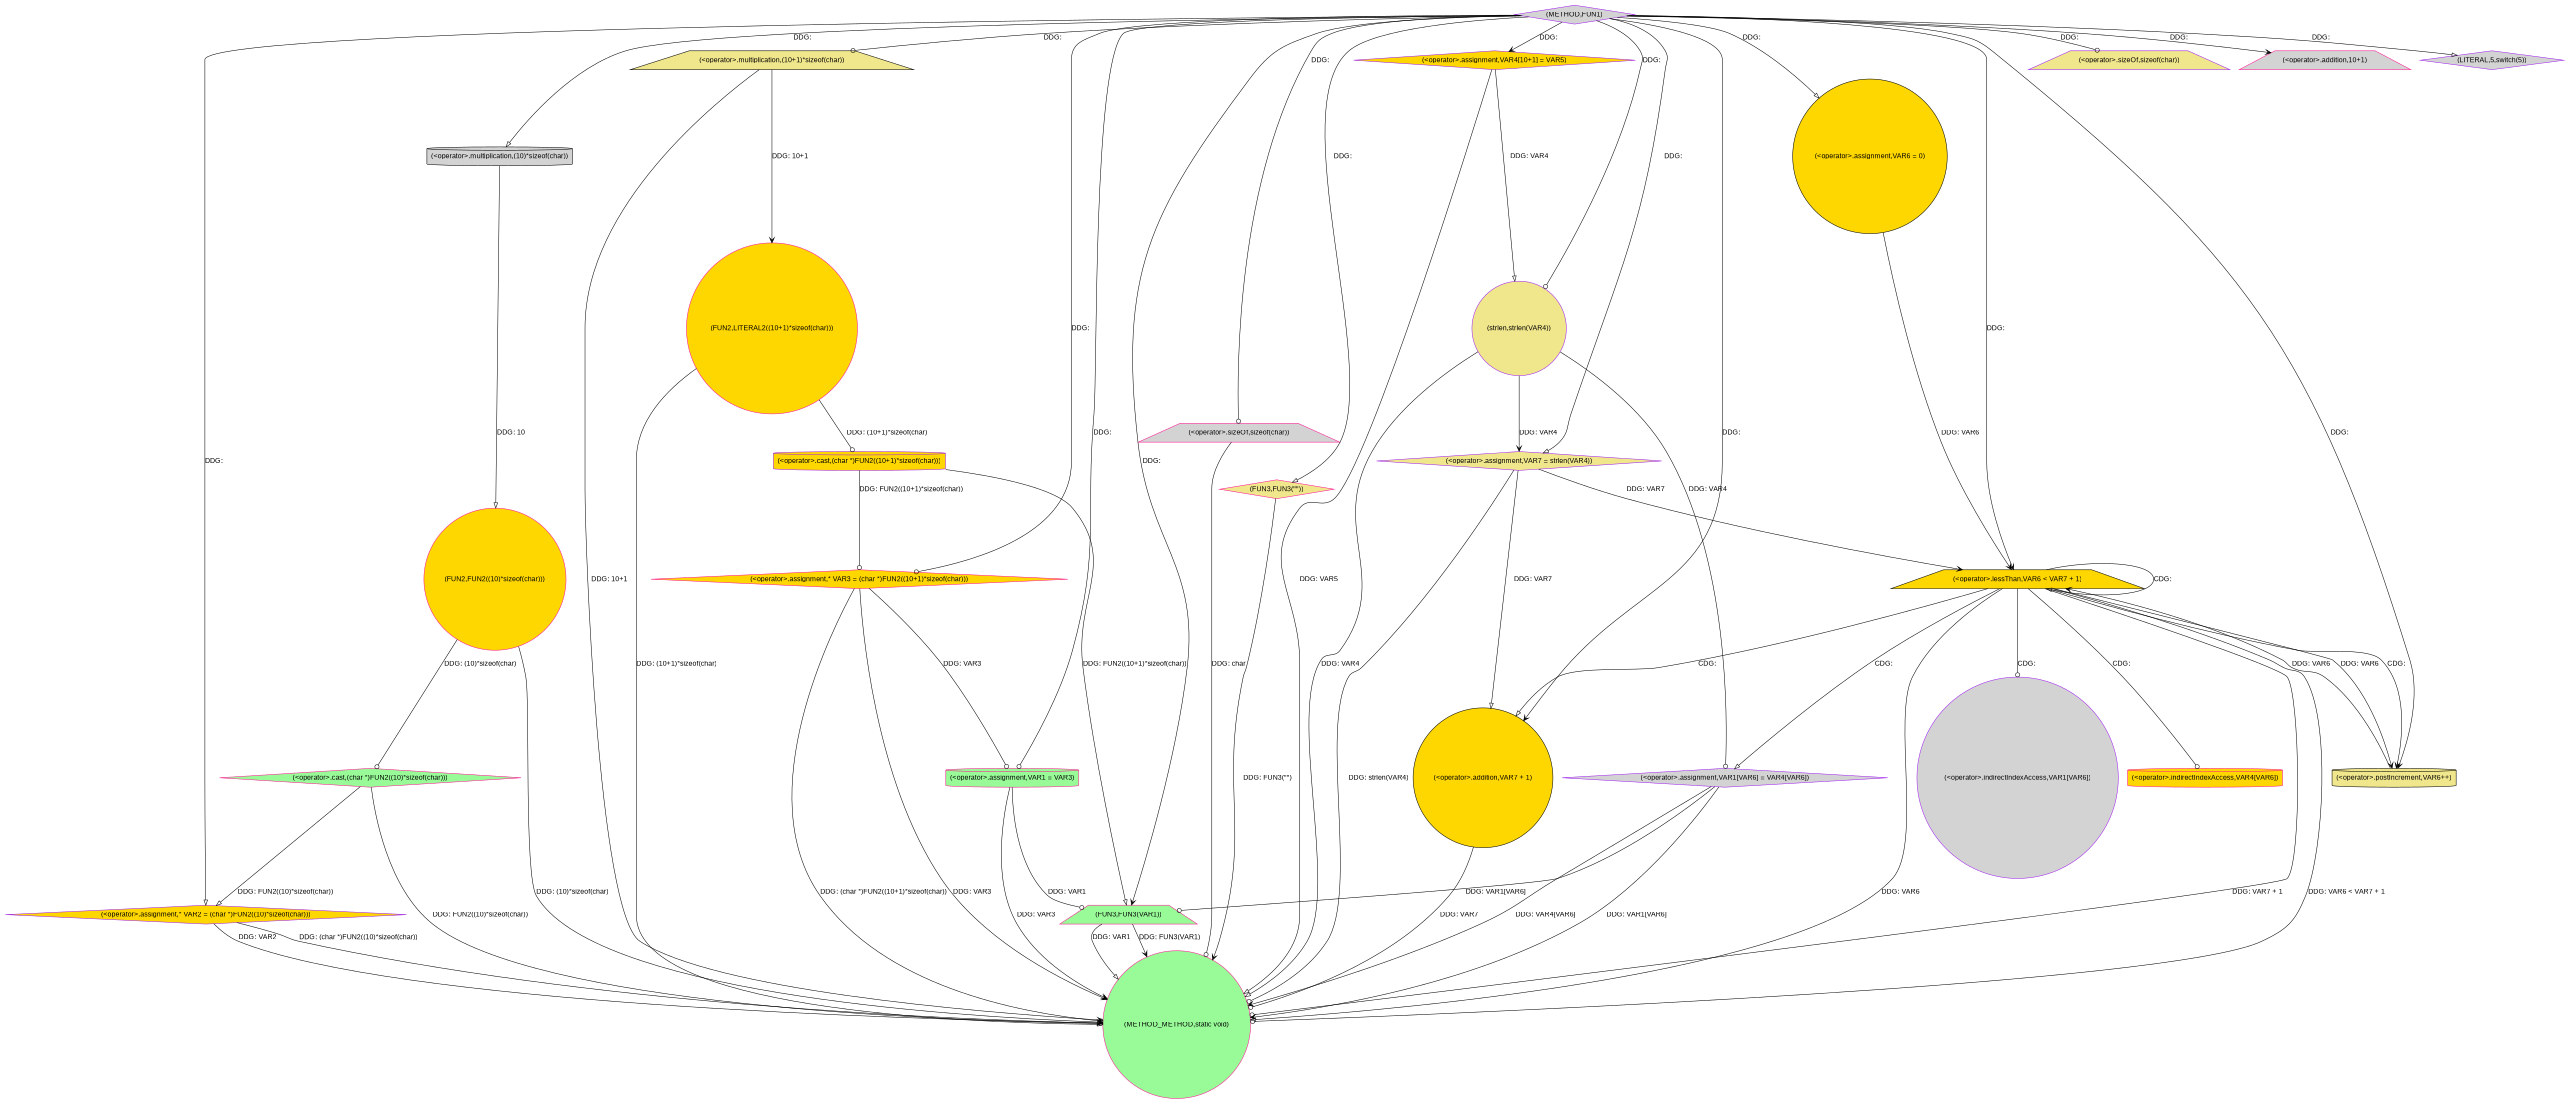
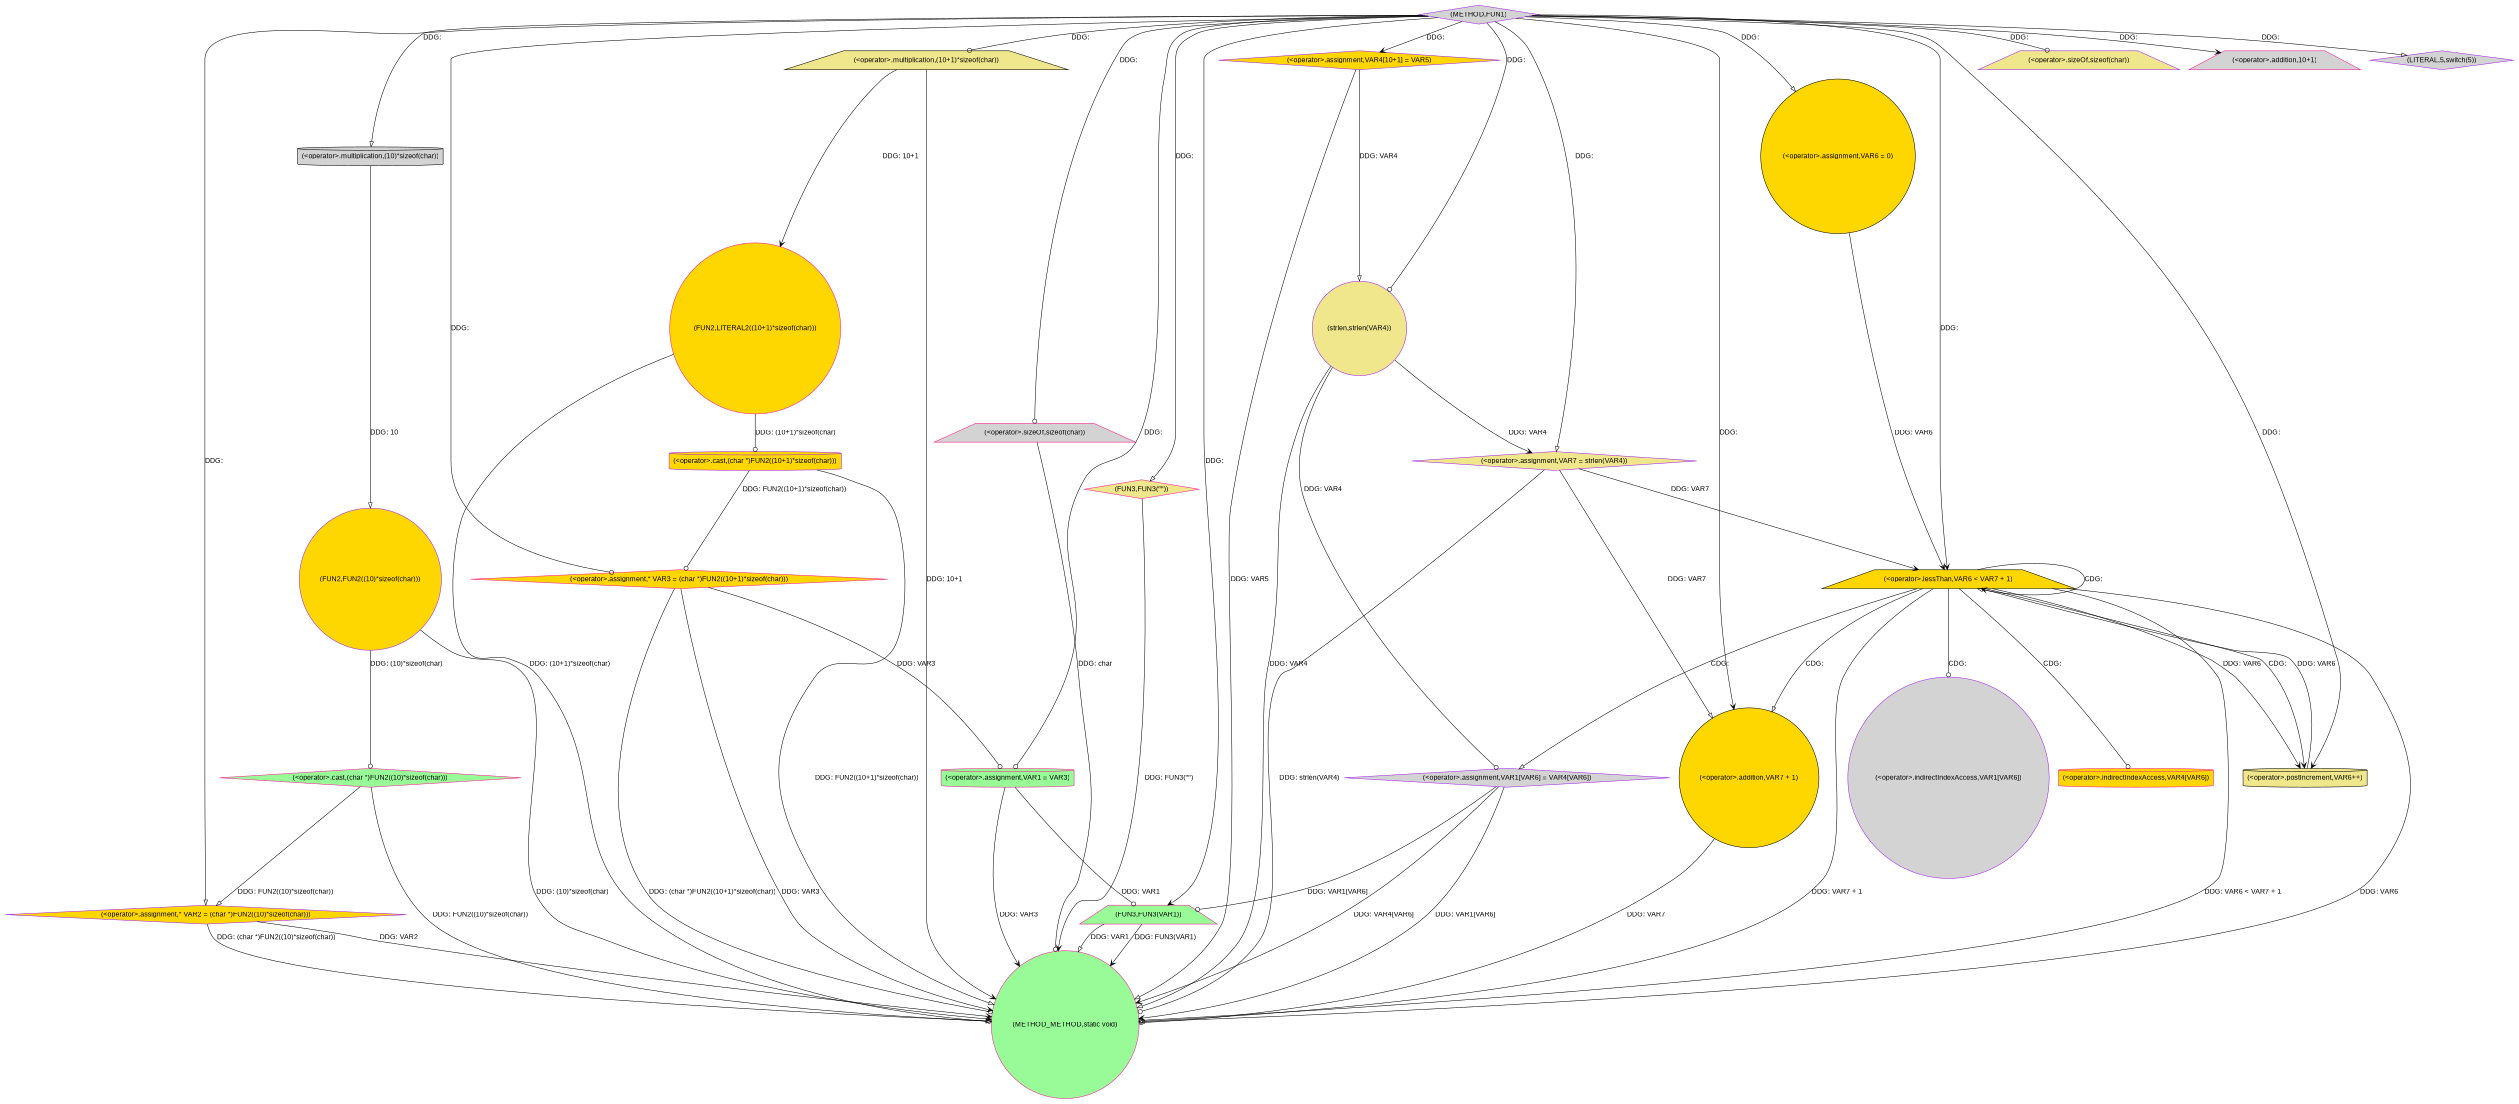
node "(FUN2,FUN2((10)*sizeof(char)))": color deeppink -> purple
edge "(<operator>.cast,(char *)FUN2((10+1)*sizeof(char)))" -> "(FUN3,FUN3(VAR1))": now "(<operator>.cast,(char *)FUN2((10+1)*sizeof(char)))" -> "(METHOD_METHOD,static void)"
